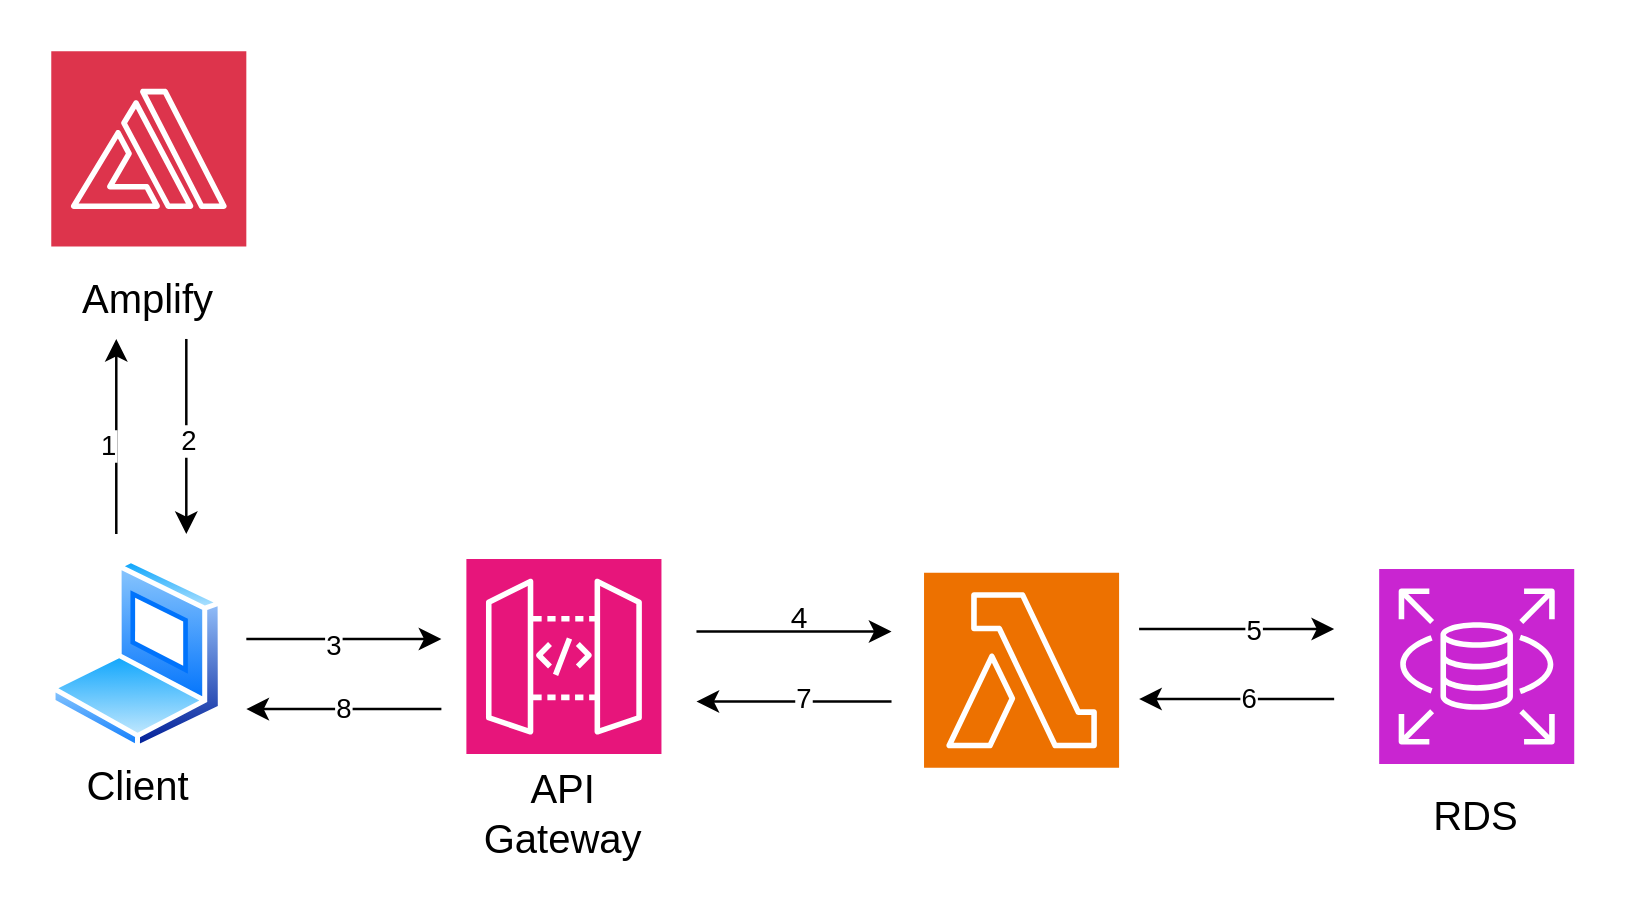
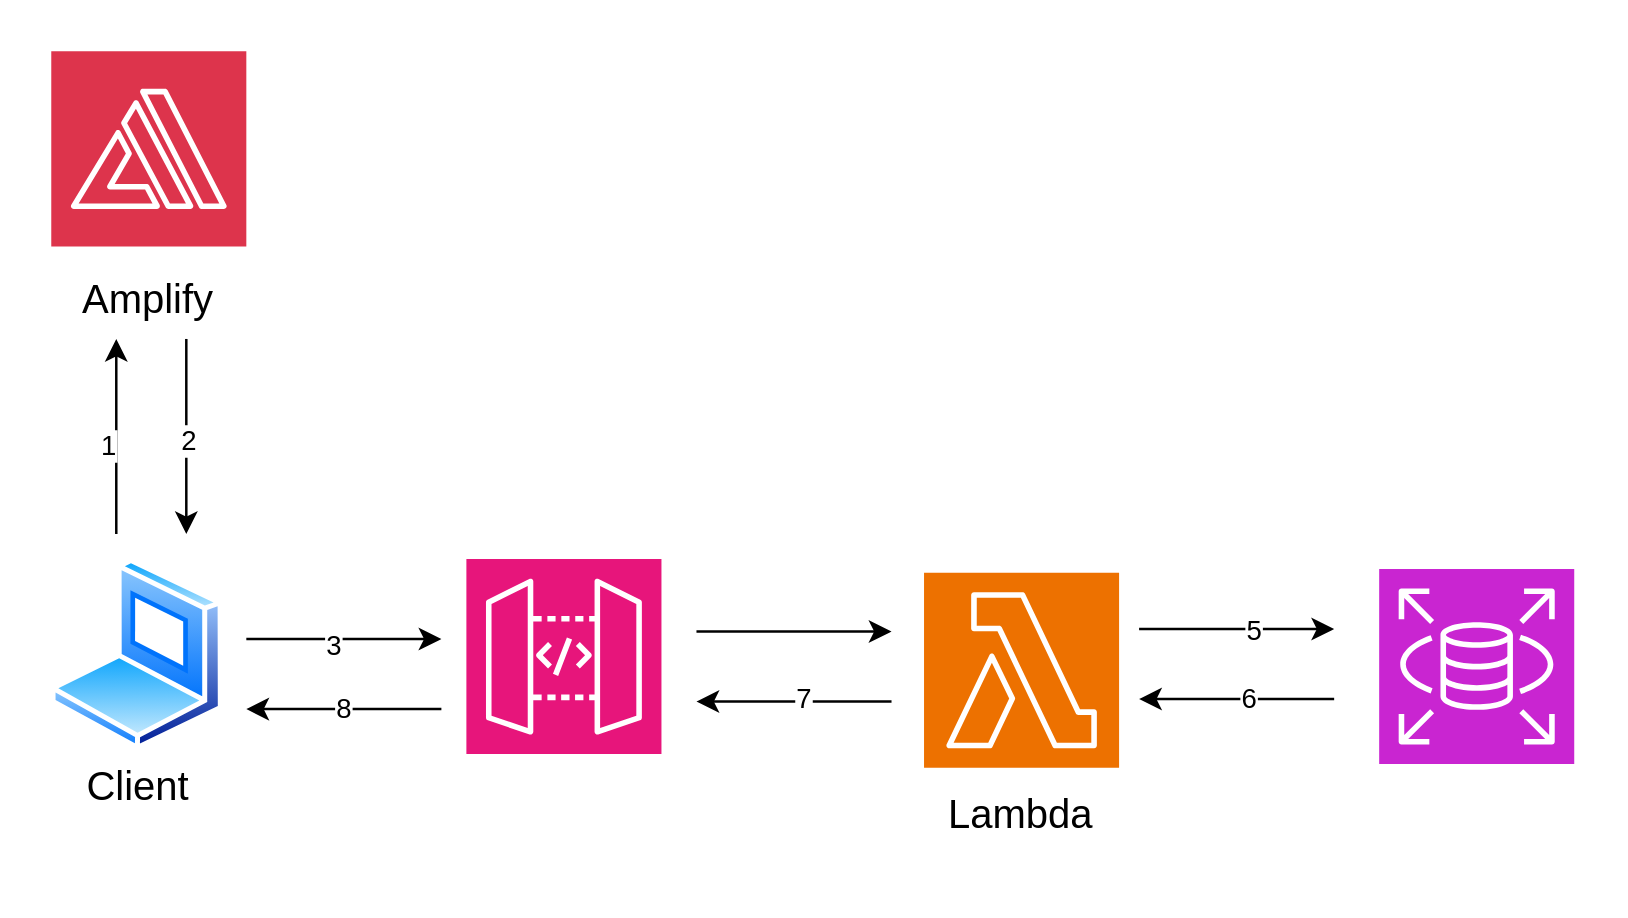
node "4": removed
node "Lambda": added
node "API Gateway": removed
node "RDS": removed
